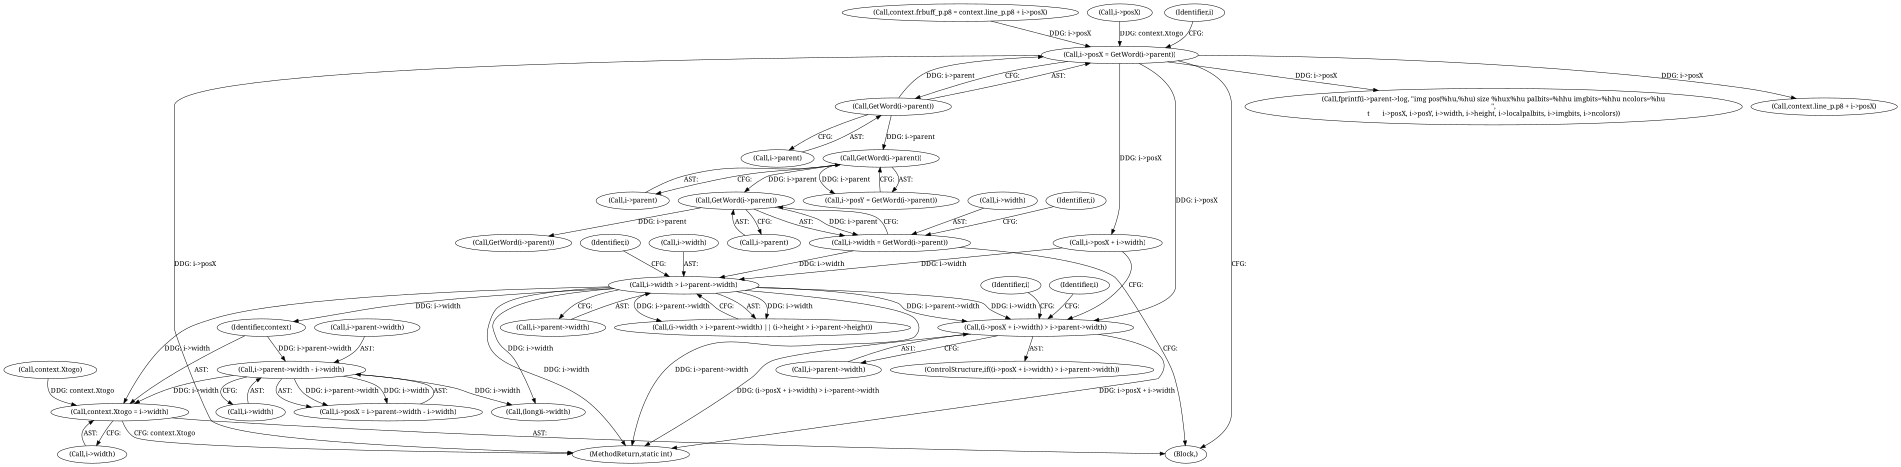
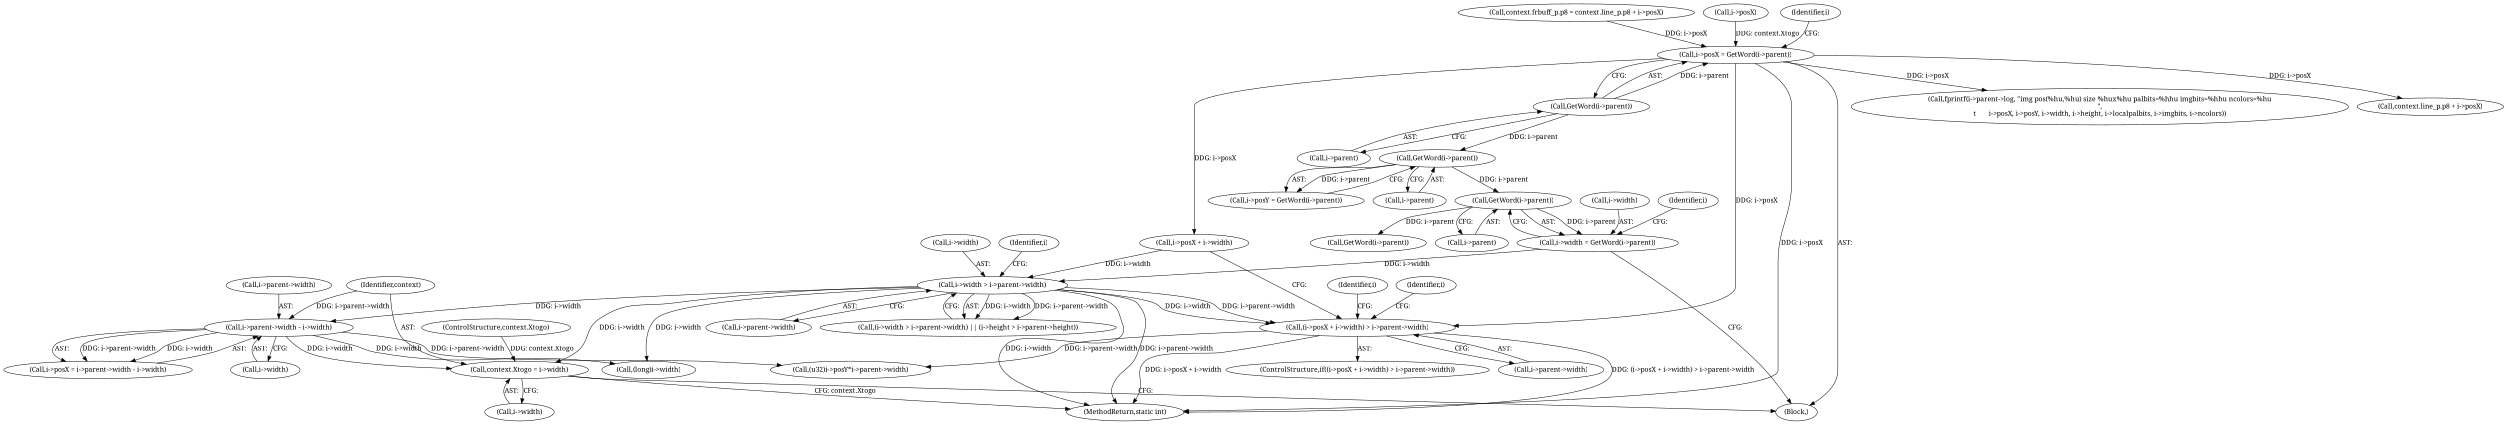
edge "(Call,i->posX = GetWord(i->parent))" -> "(Block,)": label "CFG: " -> "AST: "
edge "(Call,i->width > i->parent->width)" -> "(Identifier,context)": now "(Call,i->width > i->parent->width)" -> "(Call,i->parent->width - i->width)"
node "(Call,context.Xtogo)": label "(Call,context.Xtogo)" -> "(ControlStructure,context.Xtogo)"
node "(Call,(u32)i->posY*i->parent->width)": added
edge "(Call,context.Xtogo = i->width)" -> "(Block,)": label "AST: " -> "CFG: "
